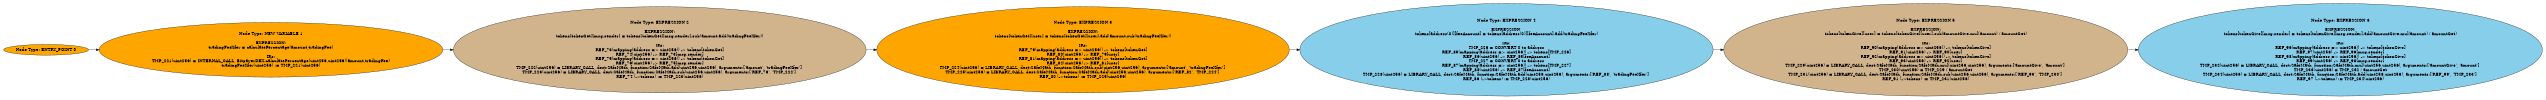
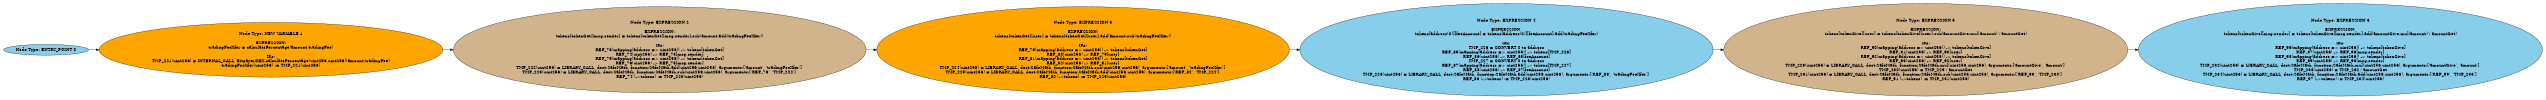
node "Node Type: ENTRY_POINT 0": fillcolor orange -> skyblue
